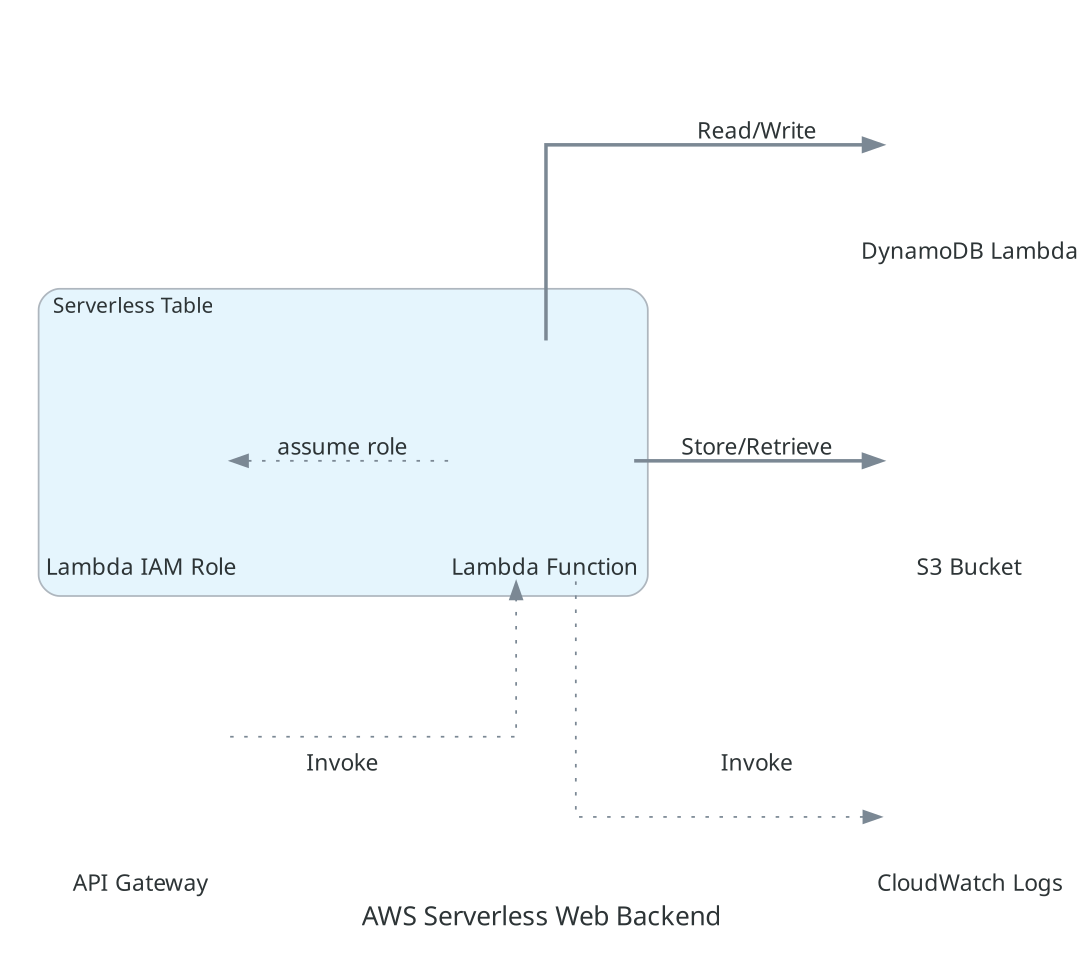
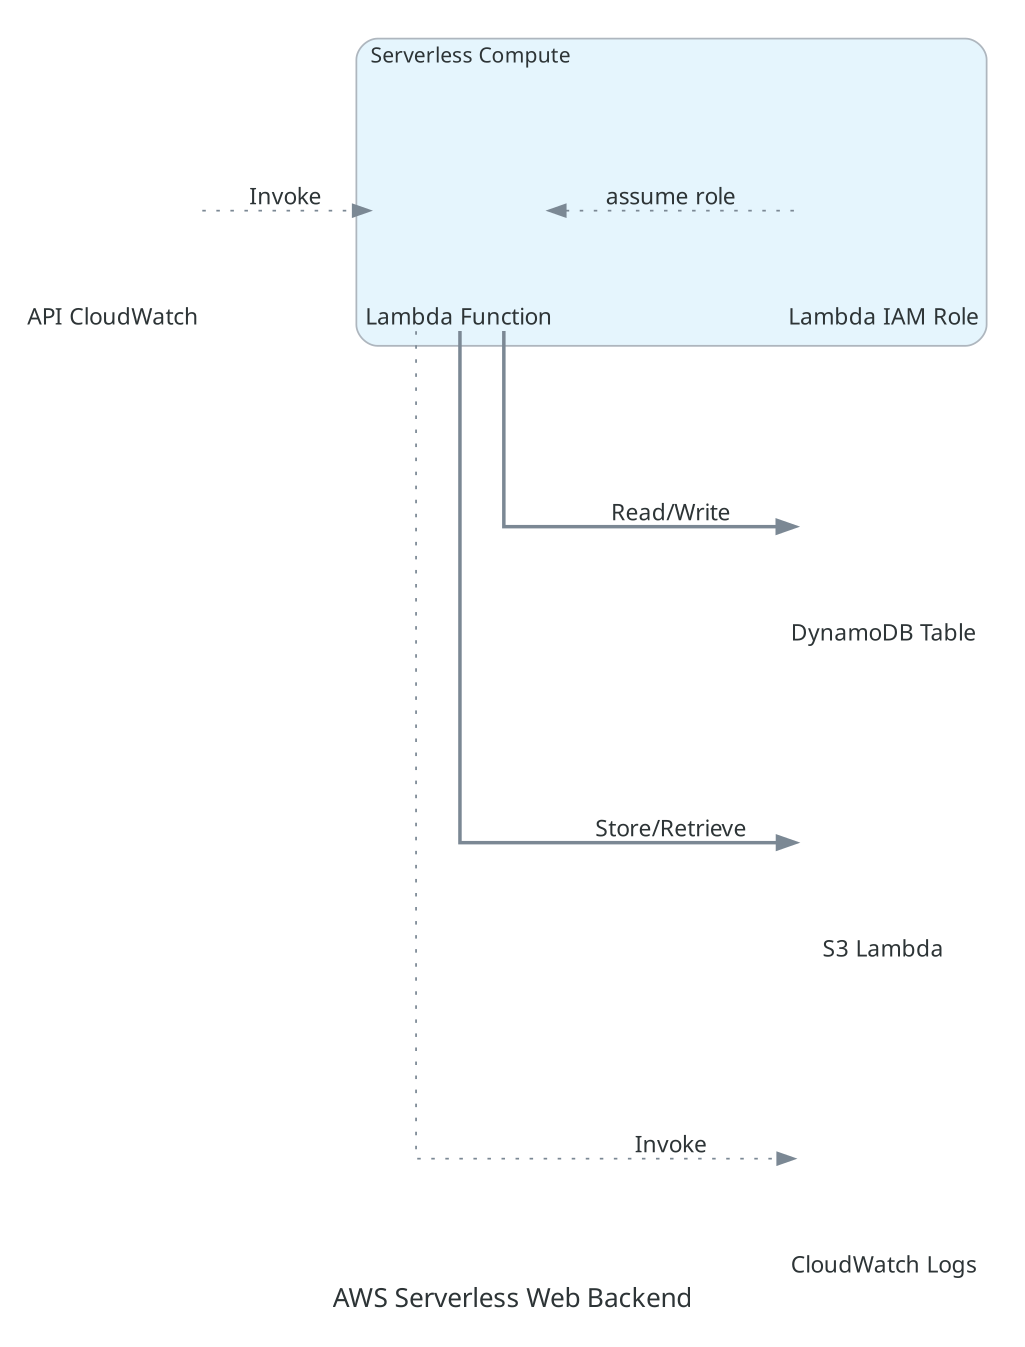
node "DynamoDB Lambda": label "DynamoDB Lambda" -> "DynamoDB Table"
cluster "Serverless Table": label "Serverless Table" -> "Serverless Compute"
edge "Lambda Function" -> "Lambda IAM Role": reversed
node "S3 Bucket": label "S3 Bucket" -> "S3 Lambda"
node "API Gateway": label "API Gateway" -> "API CloudWatch"
